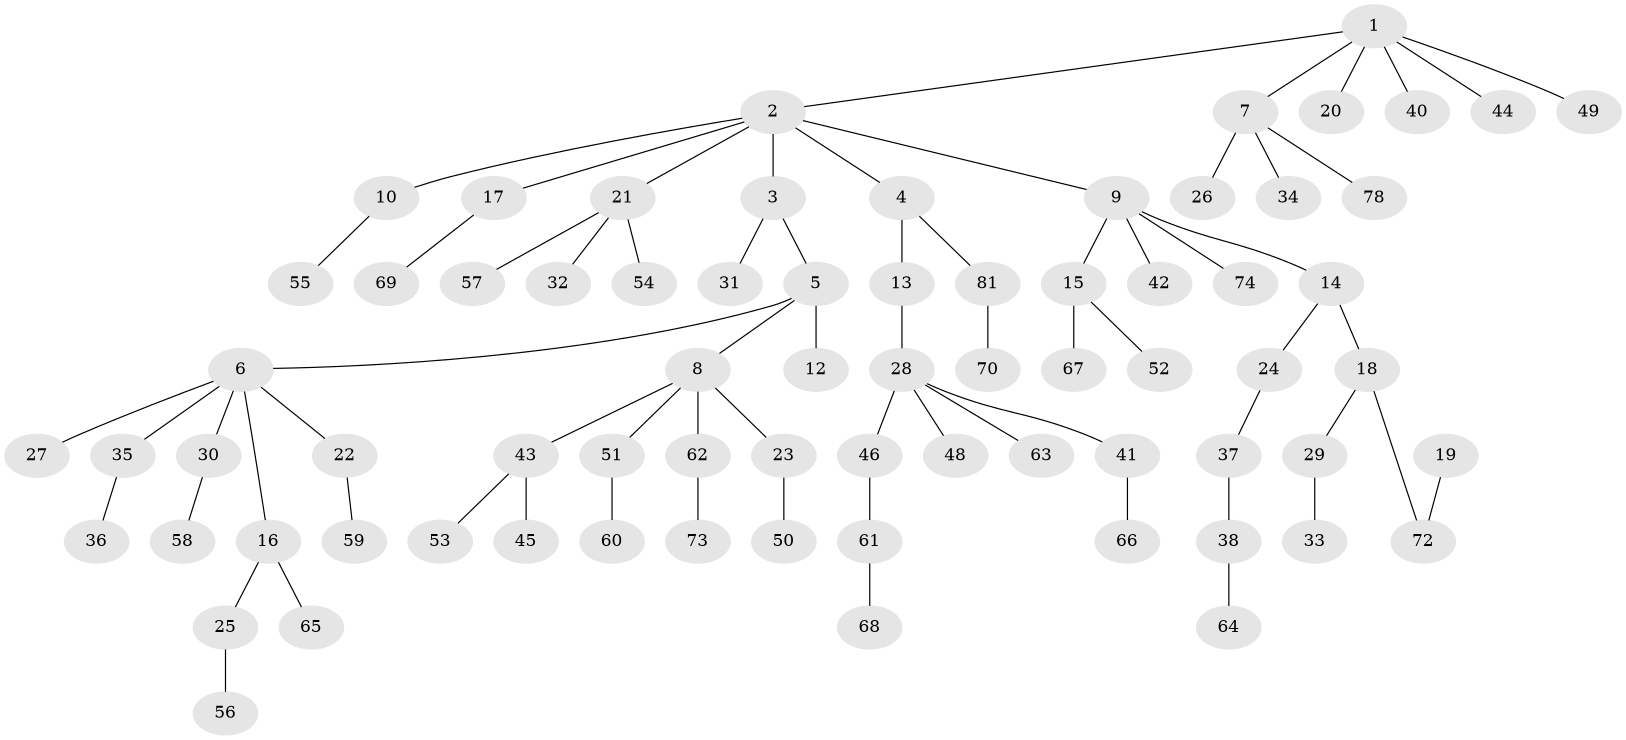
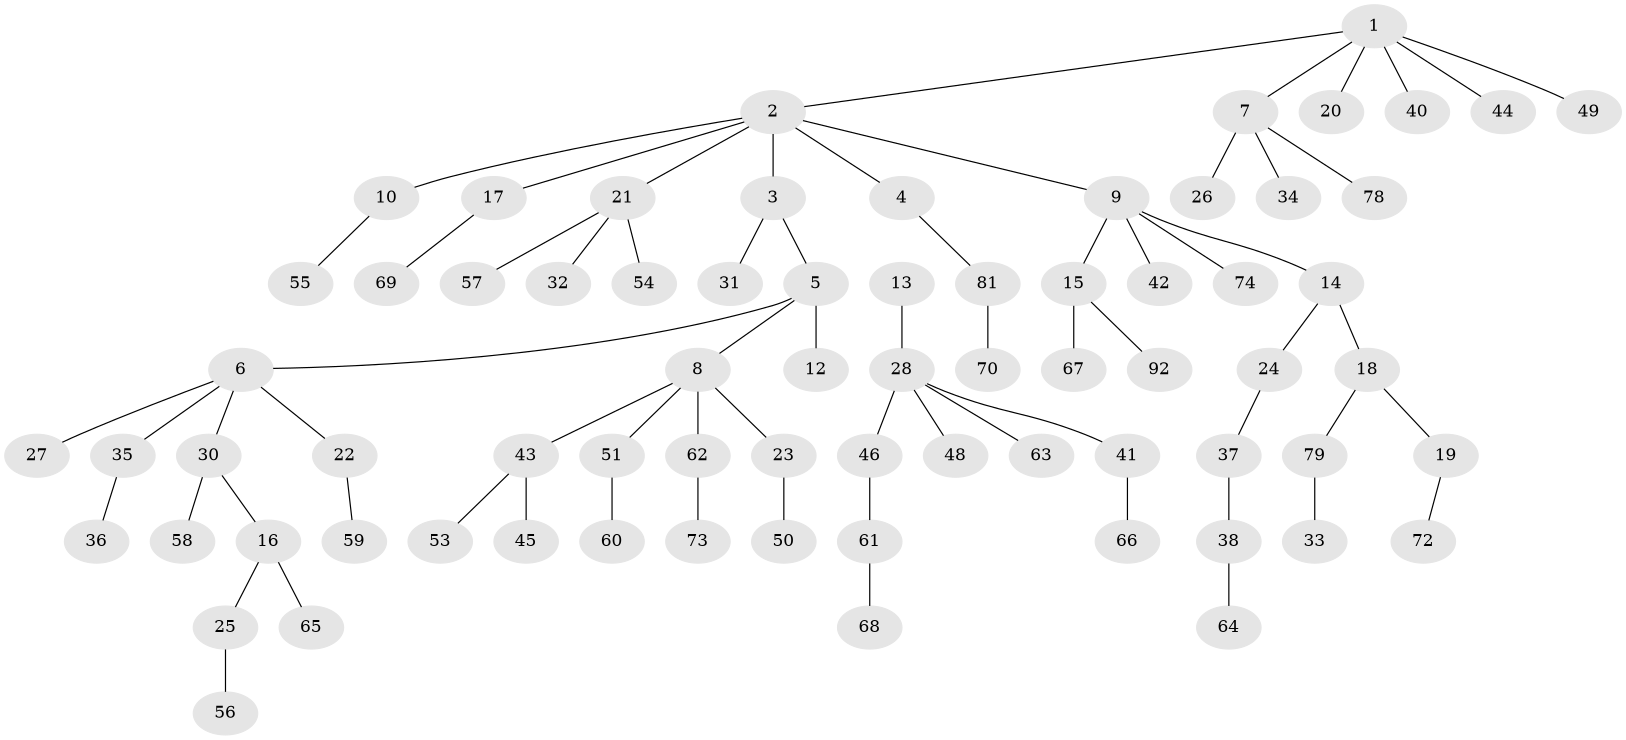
edge "4" -- "13": removed
node "52": label "52" -> "92"
edge "6" -- "16": now "30" -- "16"
node "29": label "29" -> "79"
edge "18" -- "72": now "18" -- "19"
